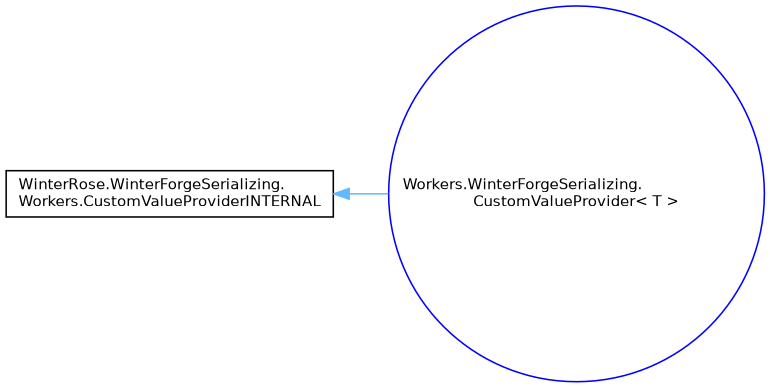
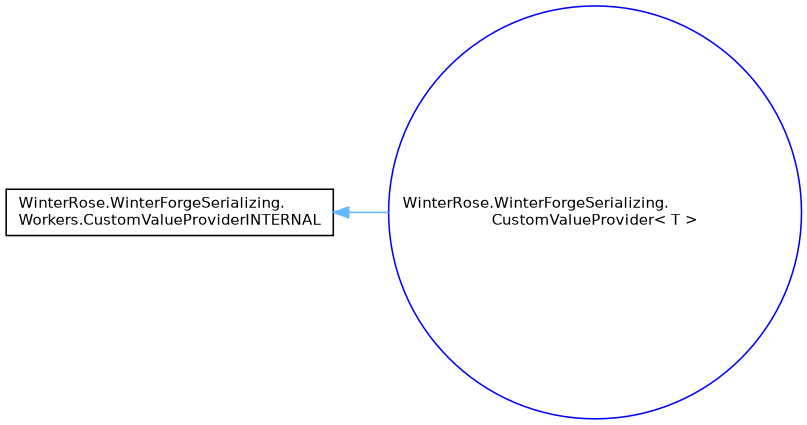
node "Workers.WinterForgeSerializing. CustomValueProvider< T >": label "Workers.WinterForgeSerializing. CustomValueProvider< T >" -> "WinterRose.WinterForgeSerializing. CustomValueProvider< T >"
